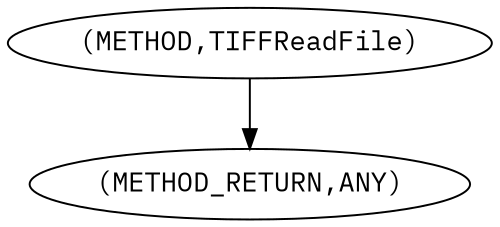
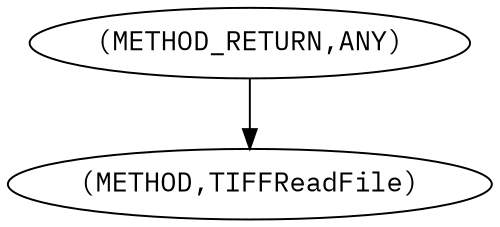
edge "(METHOD,TIFFReadFile)" -> "(METHOD_RETURN,ANY)": reversed
